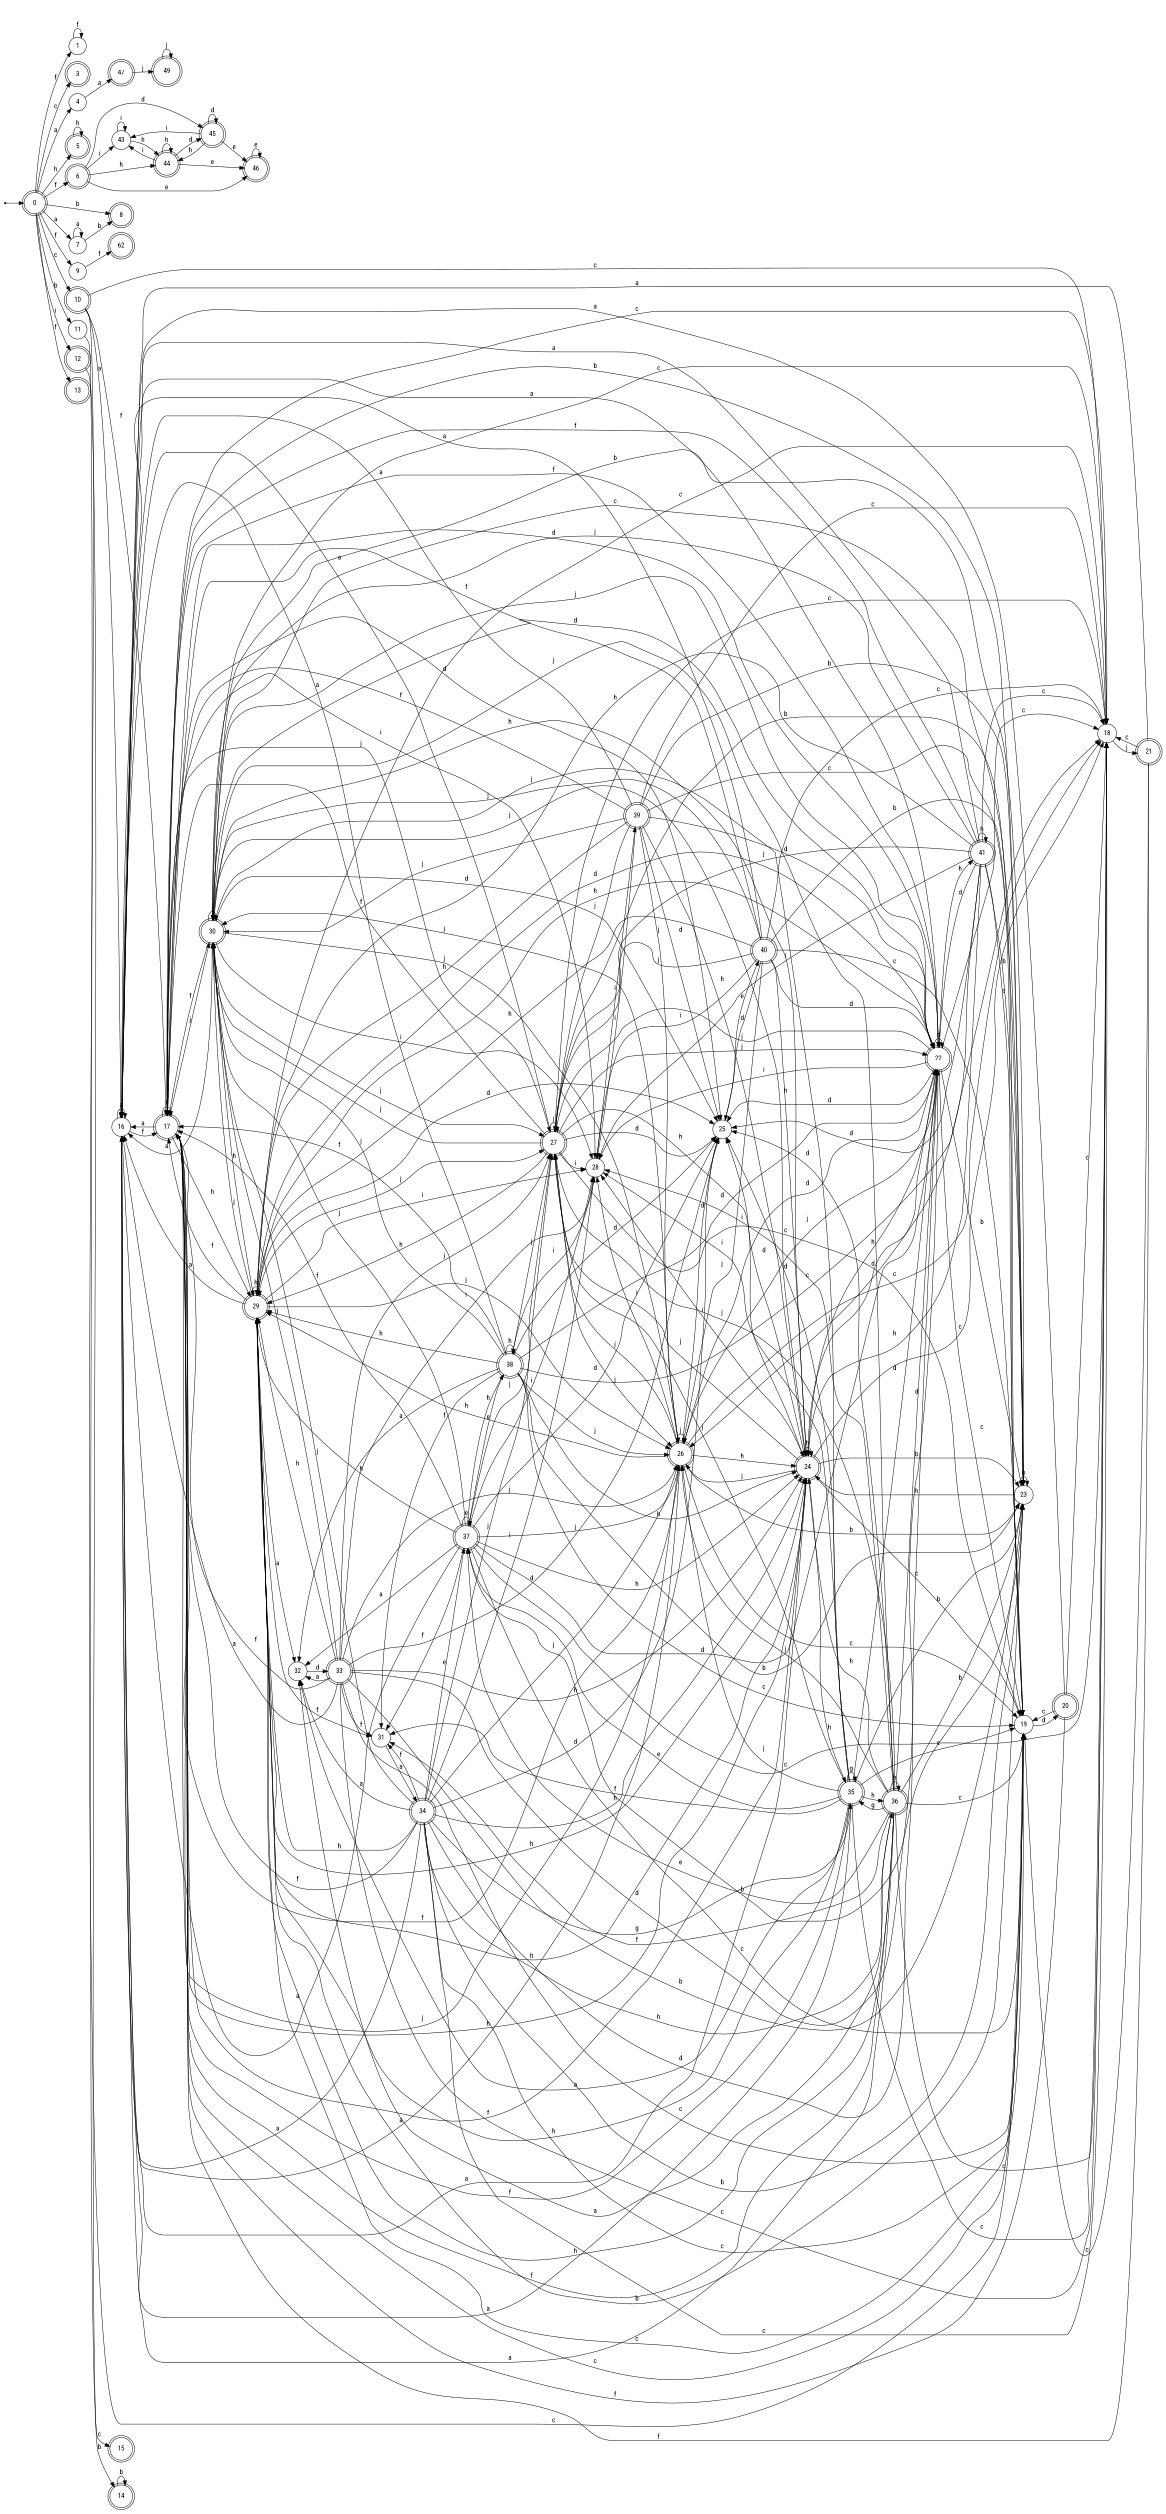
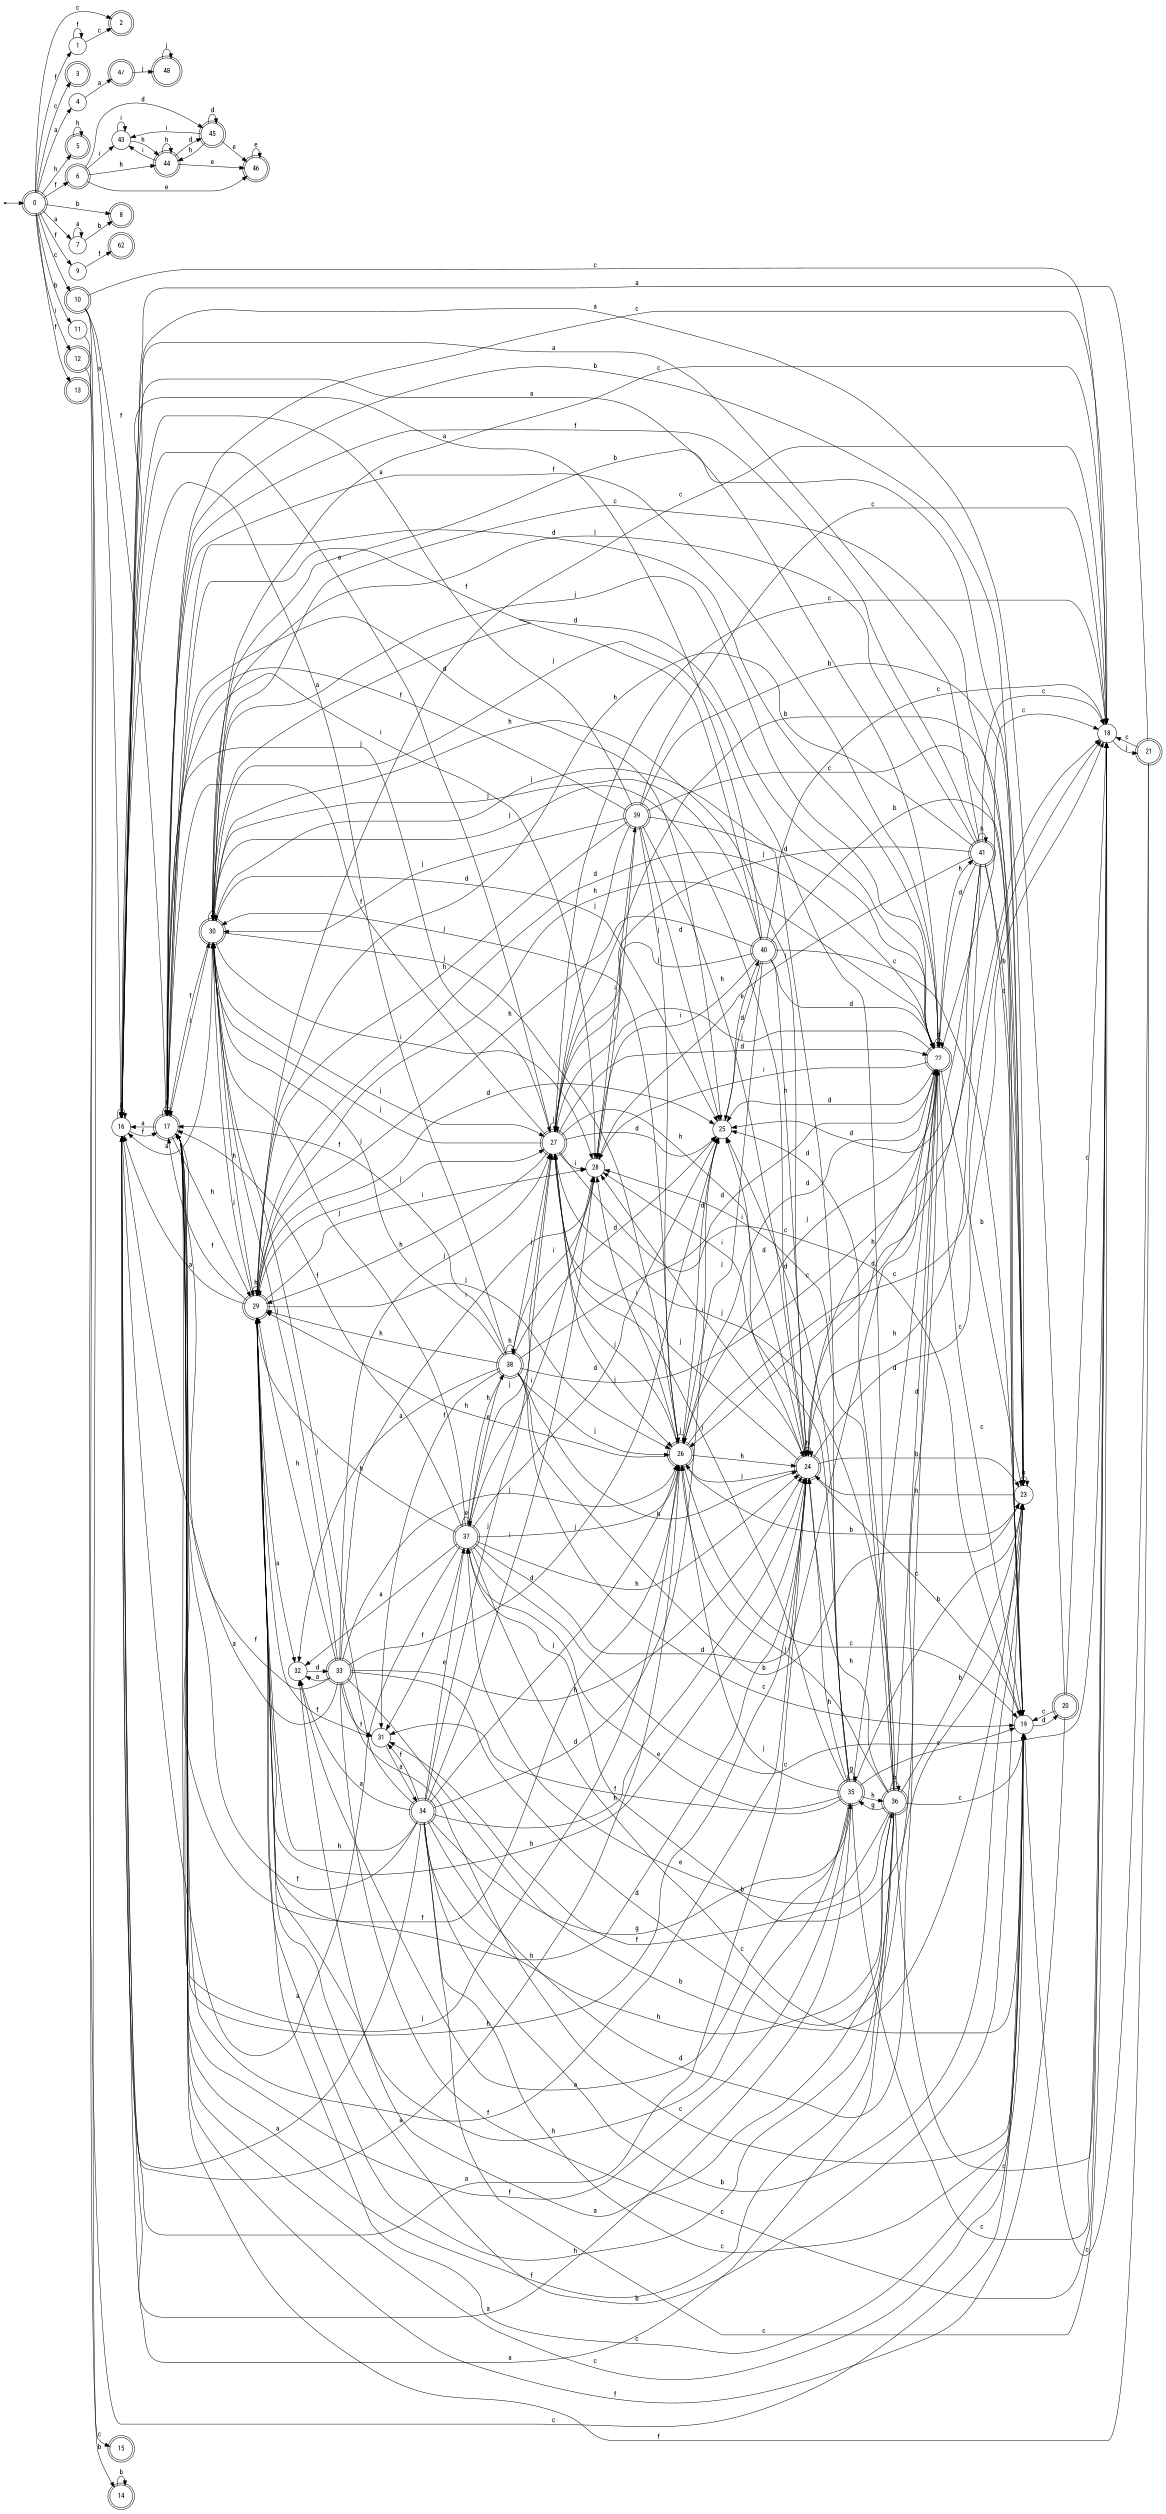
node "2": added
node "49": label "49" -> "48"
edge "27" -> "22": label "j" -> "d"
edge "24" -> "35": reversed
